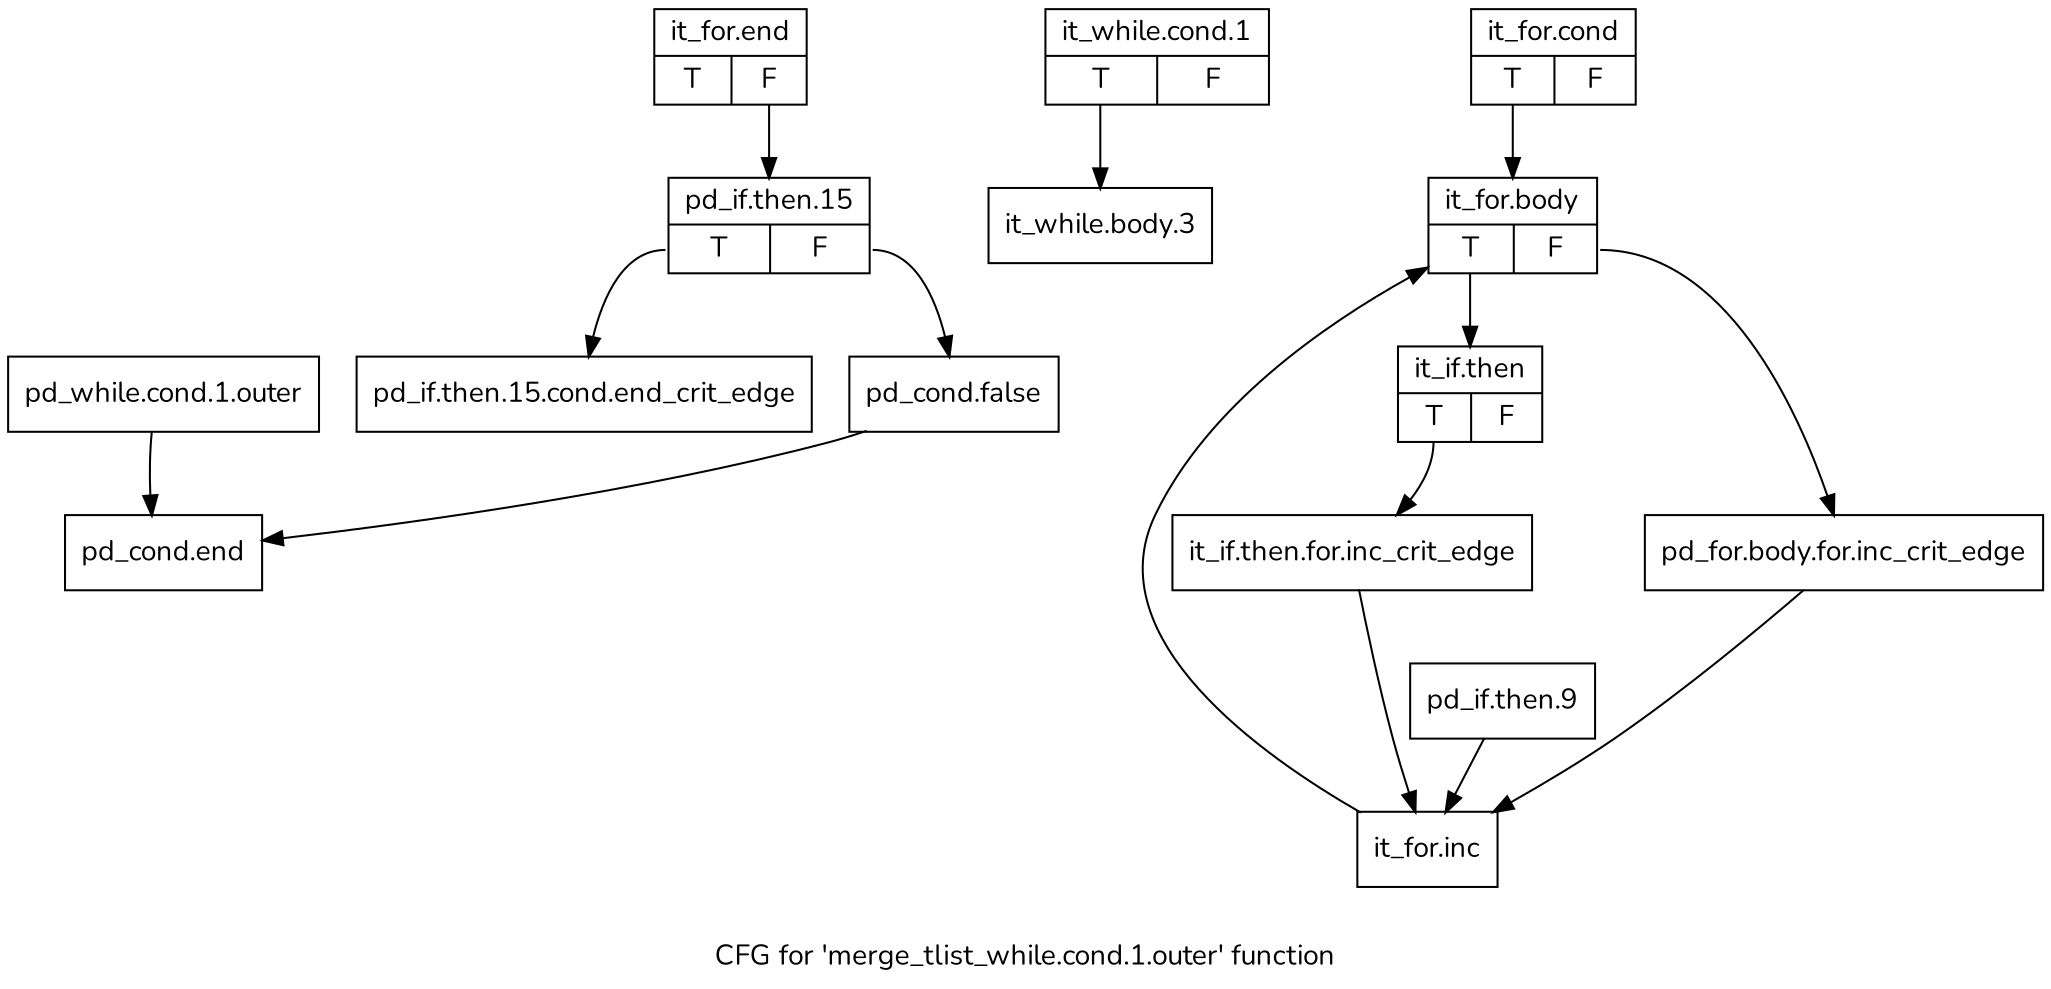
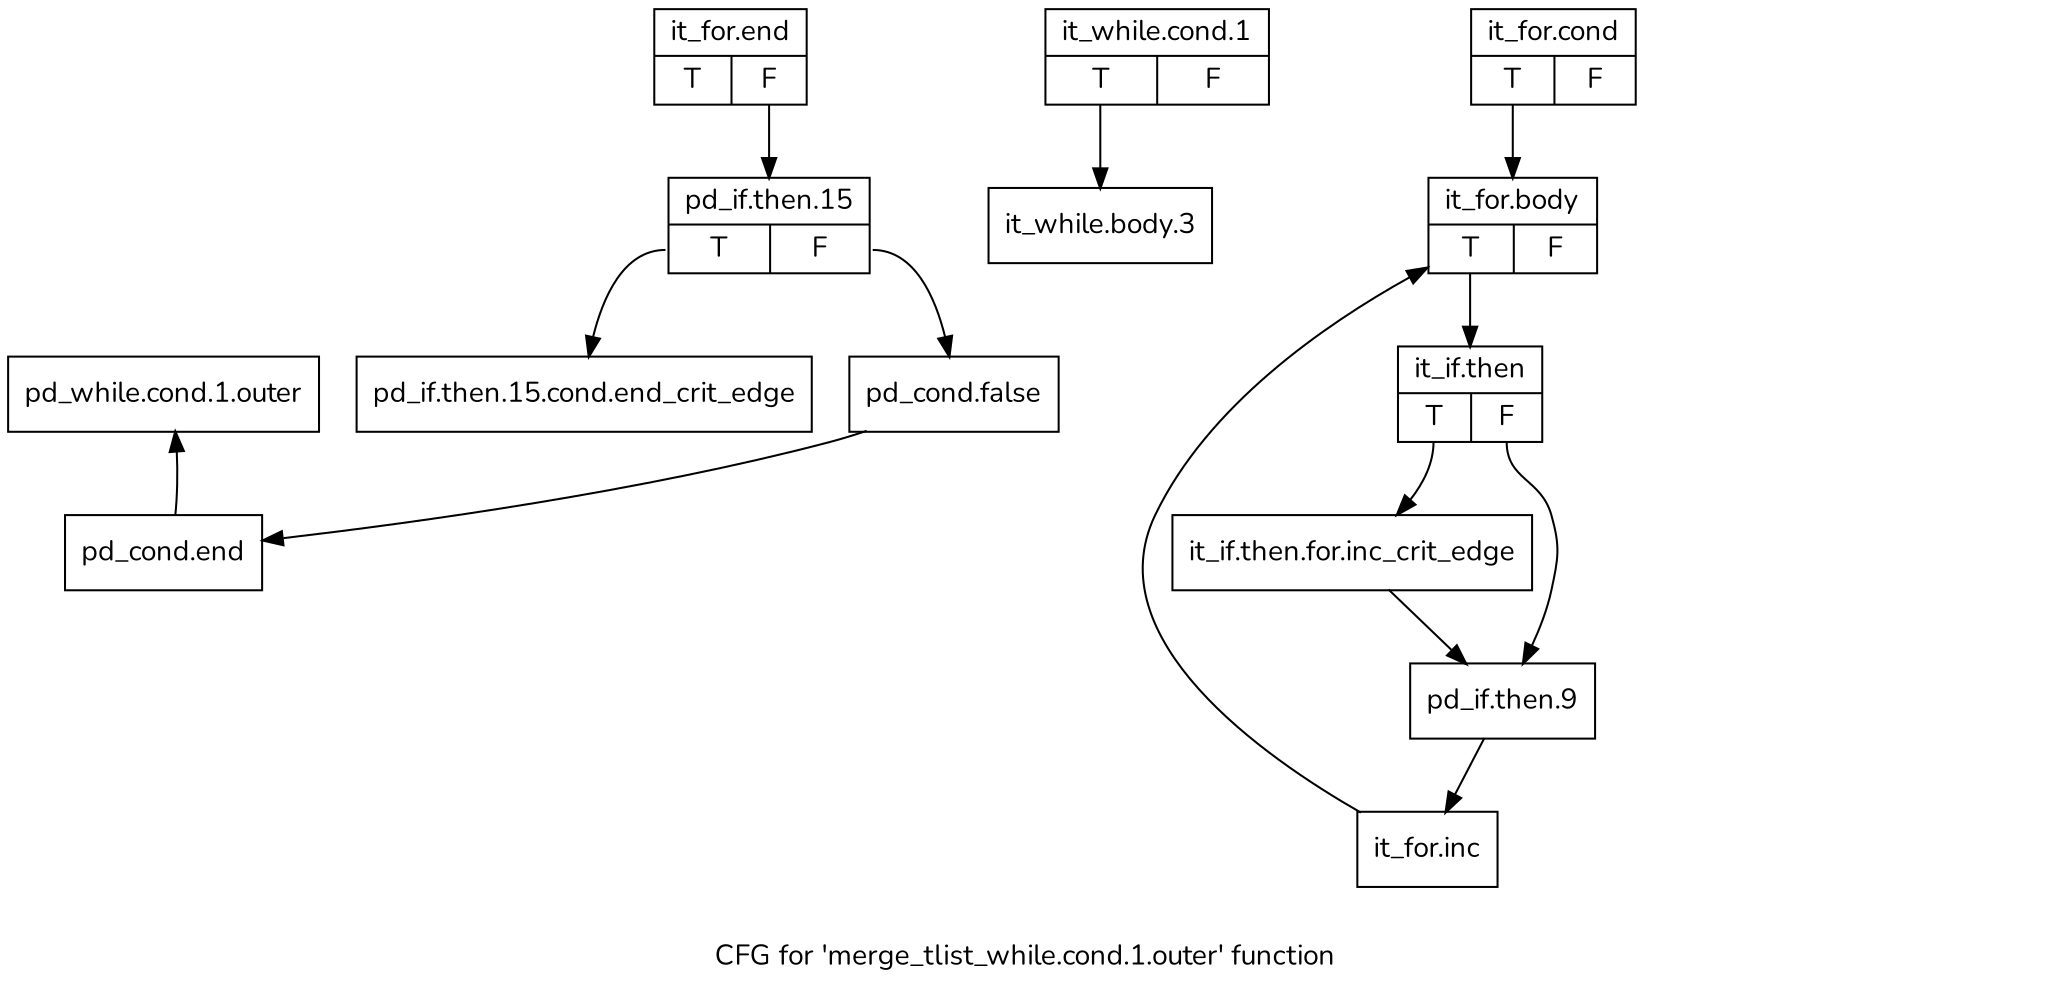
edge "pd_while.cond.1.outer" -> "pd_cond.end": reversed
edge "it_if.then" -> "pd_if.then.9": added
node "pd_for.body.for.inc_crit_edge": removed
edge "it_if.then.for.inc_crit_edge" -> "it_for.inc": now "it_if.then.for.inc_crit_edge" -> "pd_if.then.9"
